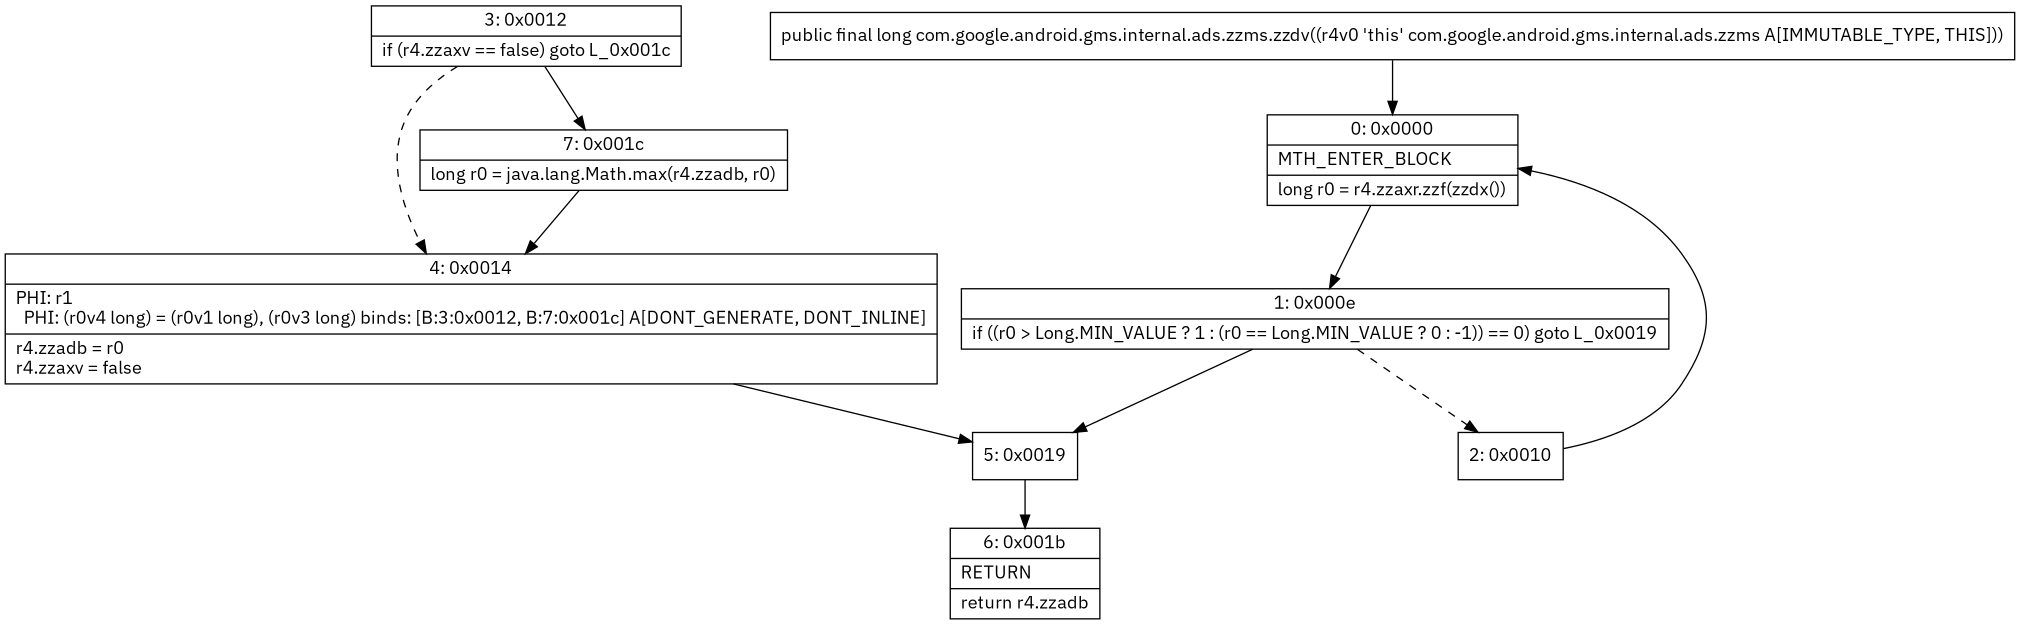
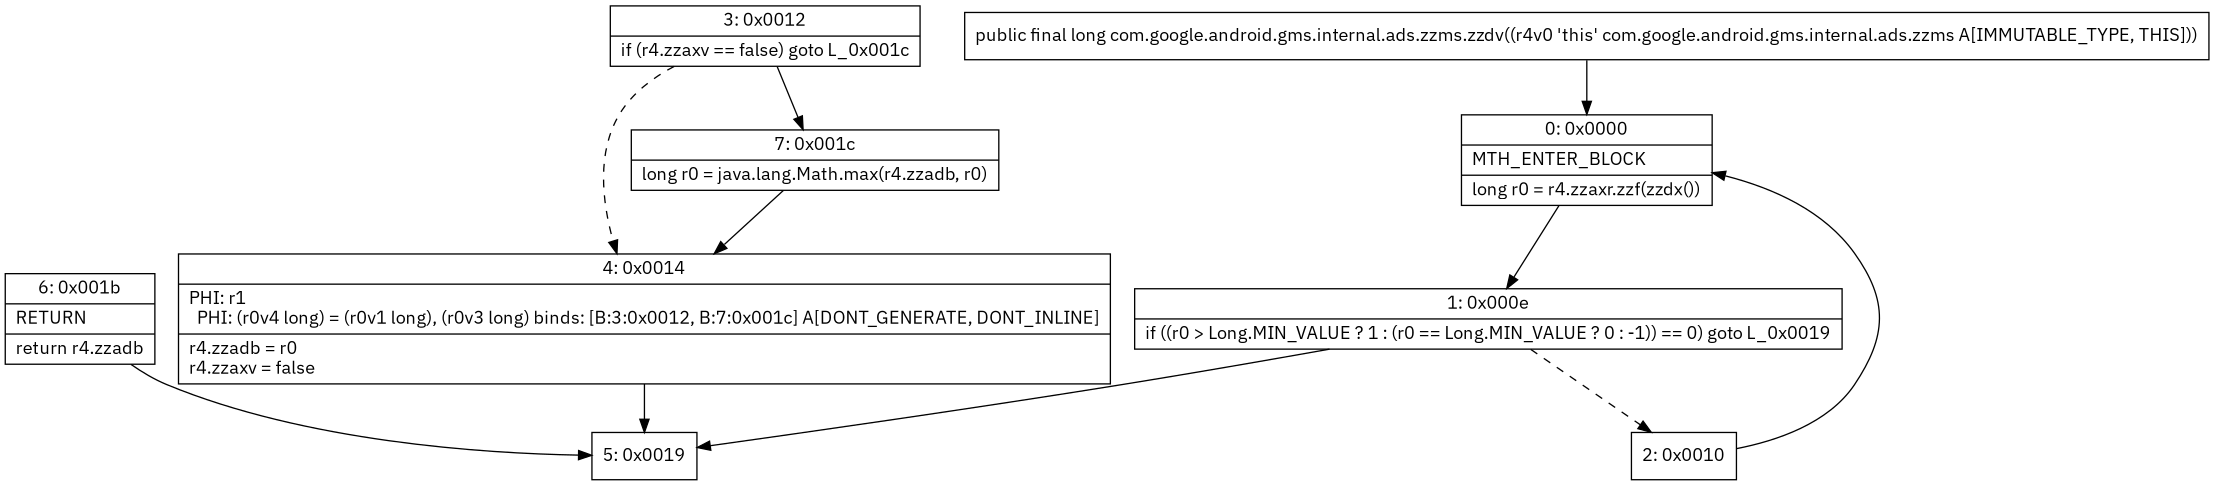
edge "5: 0x0019" -> "6: 0x001b": reversed
